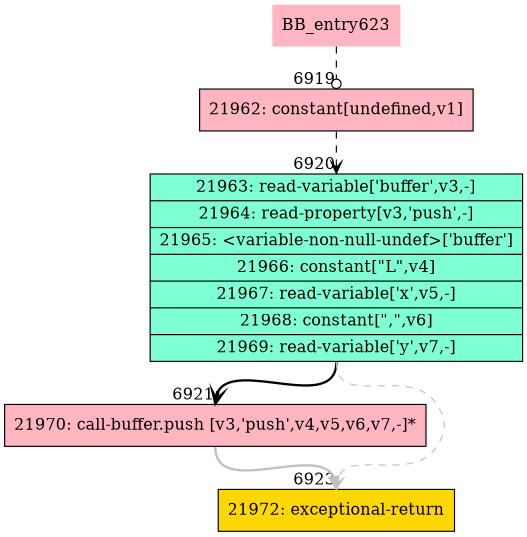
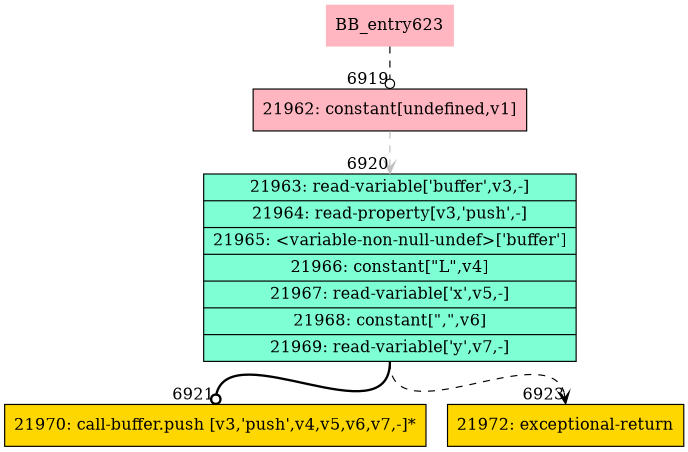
edge "21962: constant[undefined,v1]" -> "21963: read-variable['buffer',v3,-]": color black -> gray
edge "21963: read-variable['buffer',v3,-]" -> "21970: call-buffer.push [v3,'push',v4,v5,v6,v7,-]*": arrowhead vee -> odot
edge "21963: read-variable['buffer',v3,-]" -> "21972: exceptional-return": color gray -> black
node "21970: call-buffer.push [v3,'push',v4,v5,v6,v7,-]*": fillcolor lightpink -> gold
edge "21970: call-buffer.push [v3,'push',v4,v5,v6,v7,-]*" -> "21972: exceptional-return": removed
